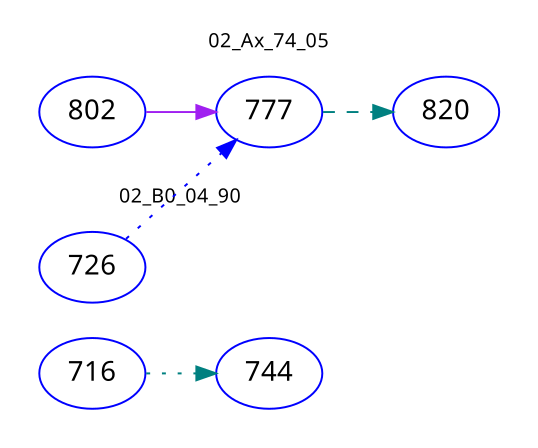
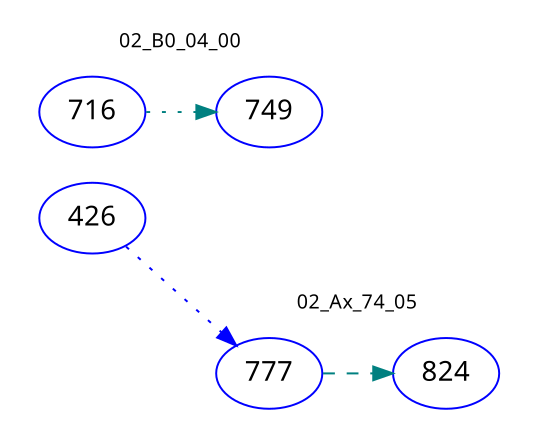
node "802": removed
node "820": label "820" -> "824"
cluster "02_B0_04_90": label "02_B0_04_90" -> "02_B0_04_00"
node "726": label "726" -> "426"
node "744": label "744" -> "749"
